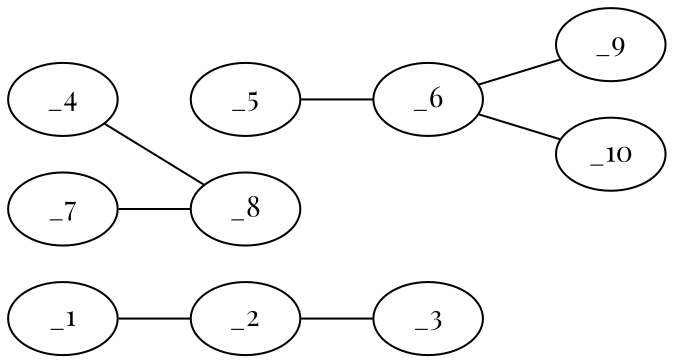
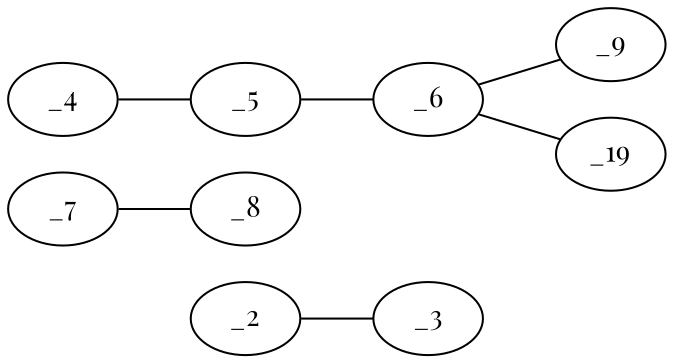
edge "_4" -- "_8": now "_4" -- "_5"
node "_10": label "_10" -> "_19"
node "_1": removed
